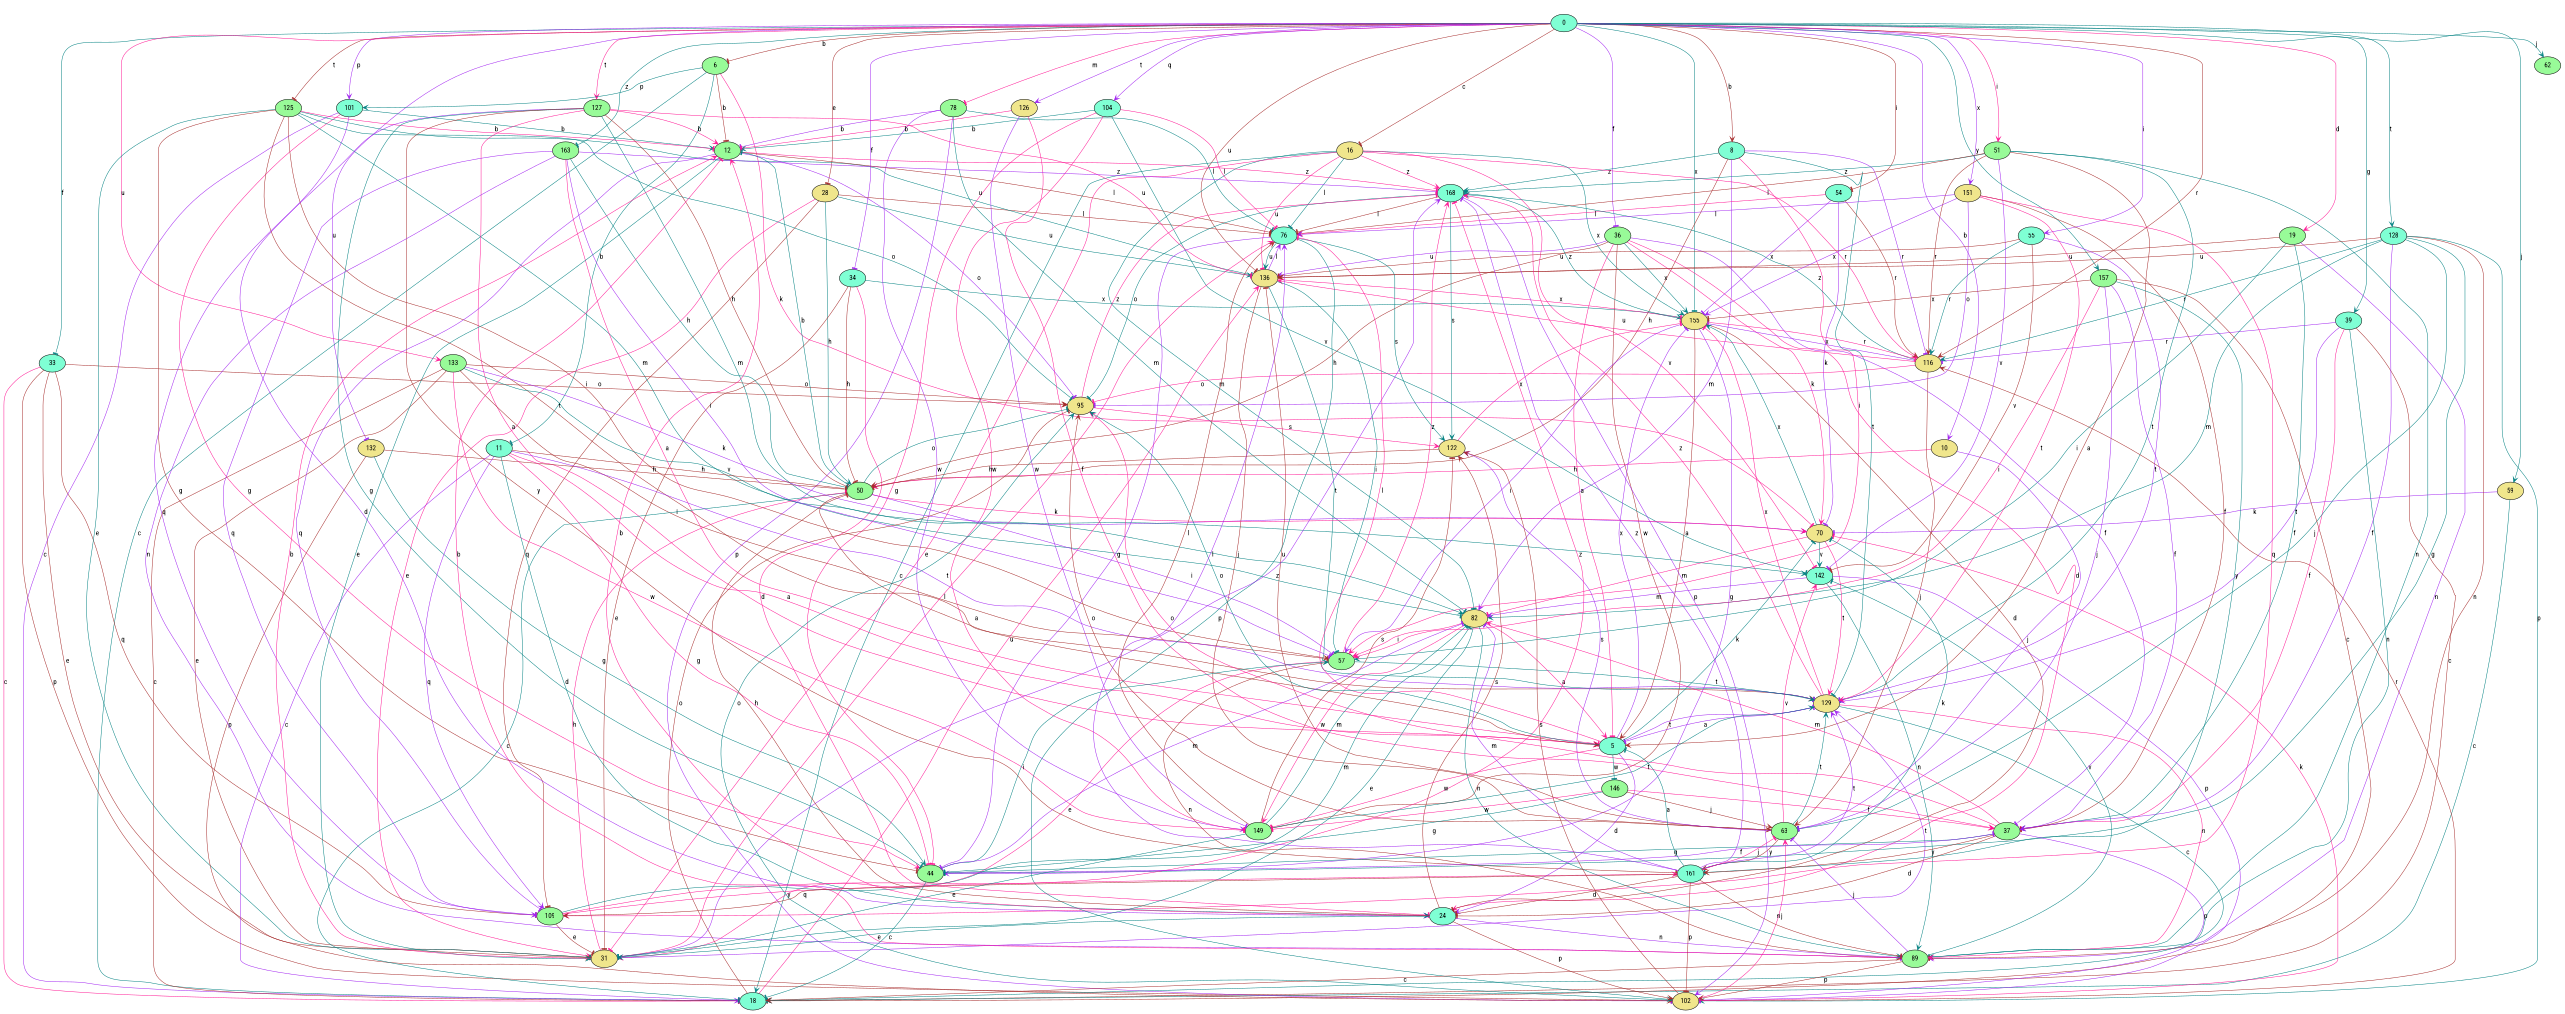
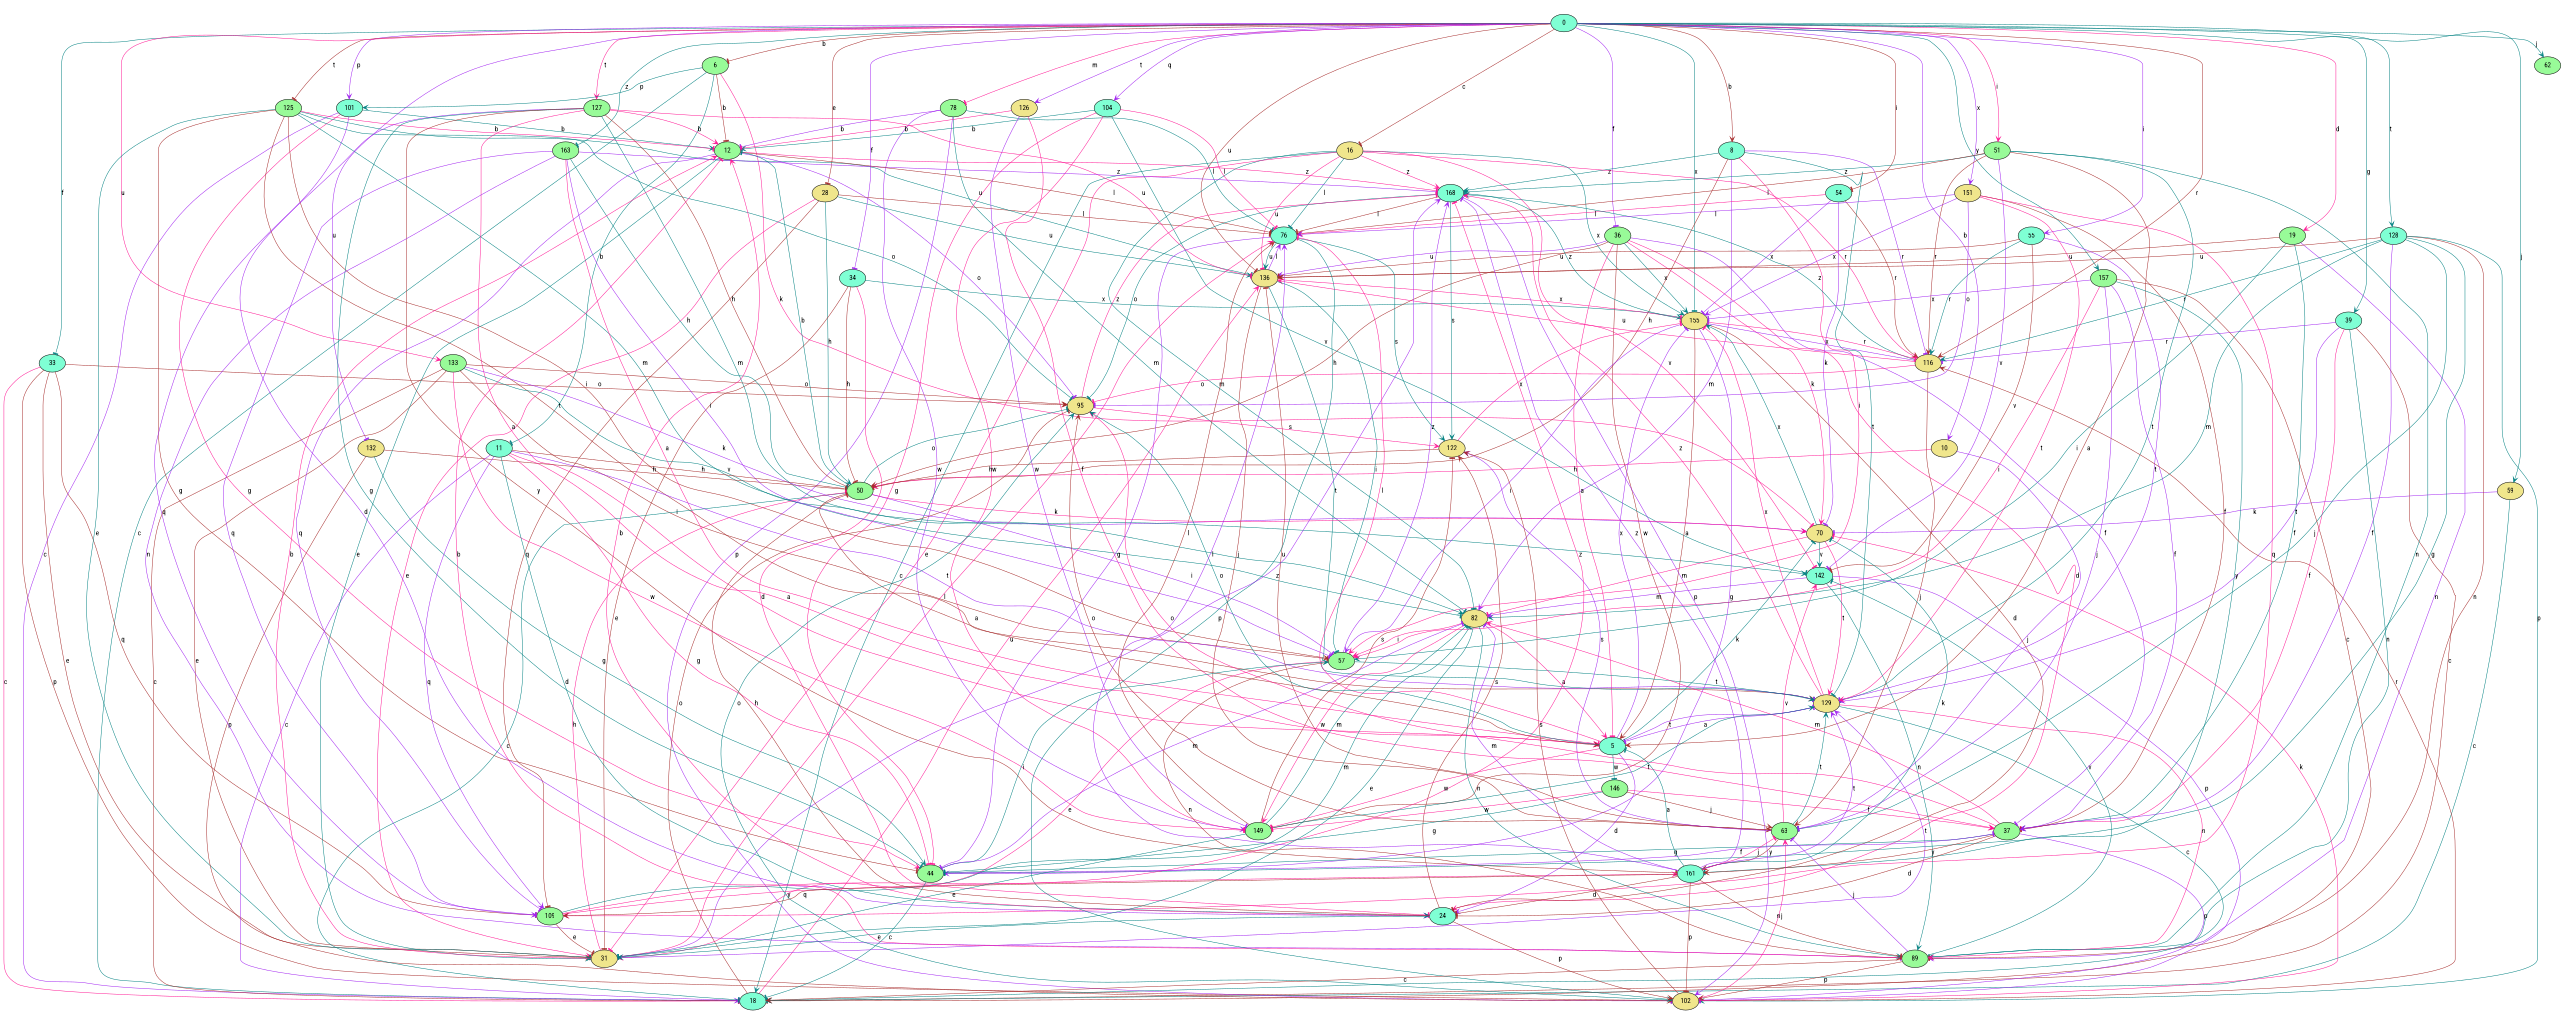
edge "157" -> "155": color brown -> purple
edge "57" -> "168": color deeppink -> purple
edge "24" -> "89": removed, label "n"
